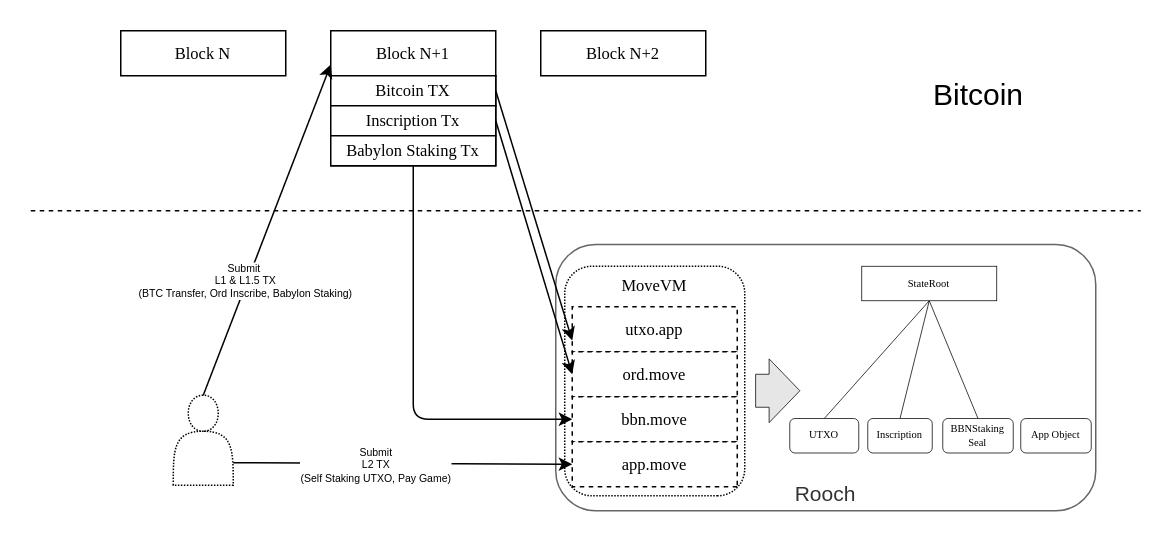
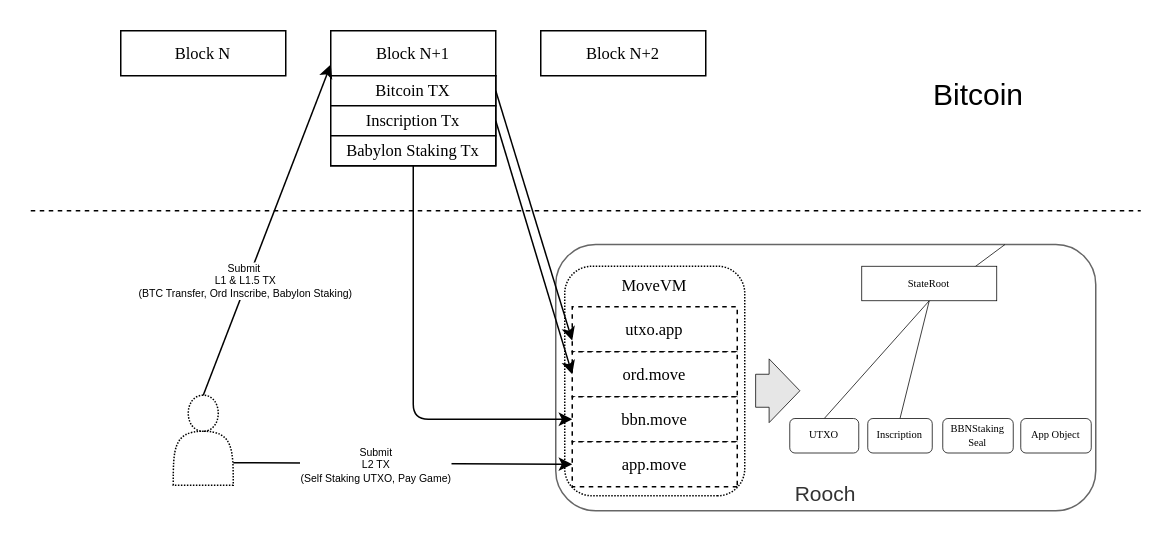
edge "StateRoot" -- "BBNStaking Seal": now "StateRoot" -- "Rooch"
